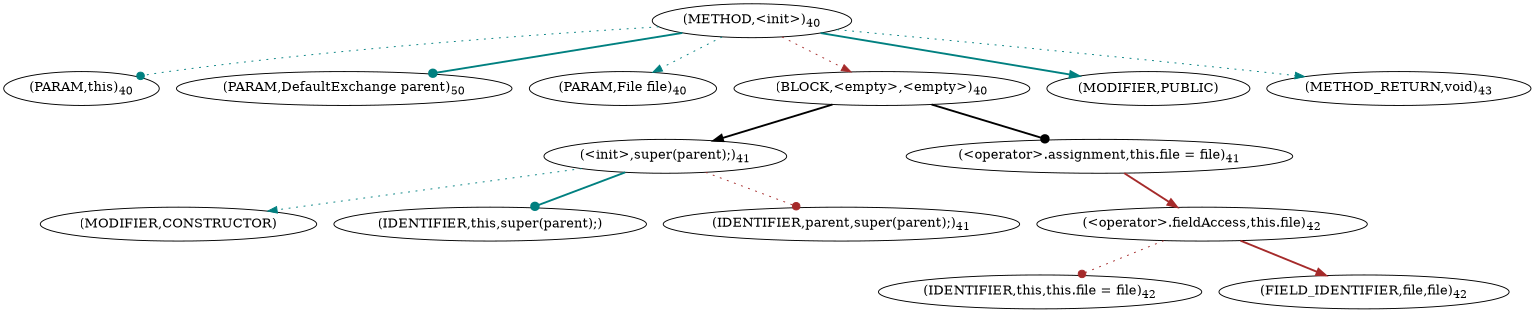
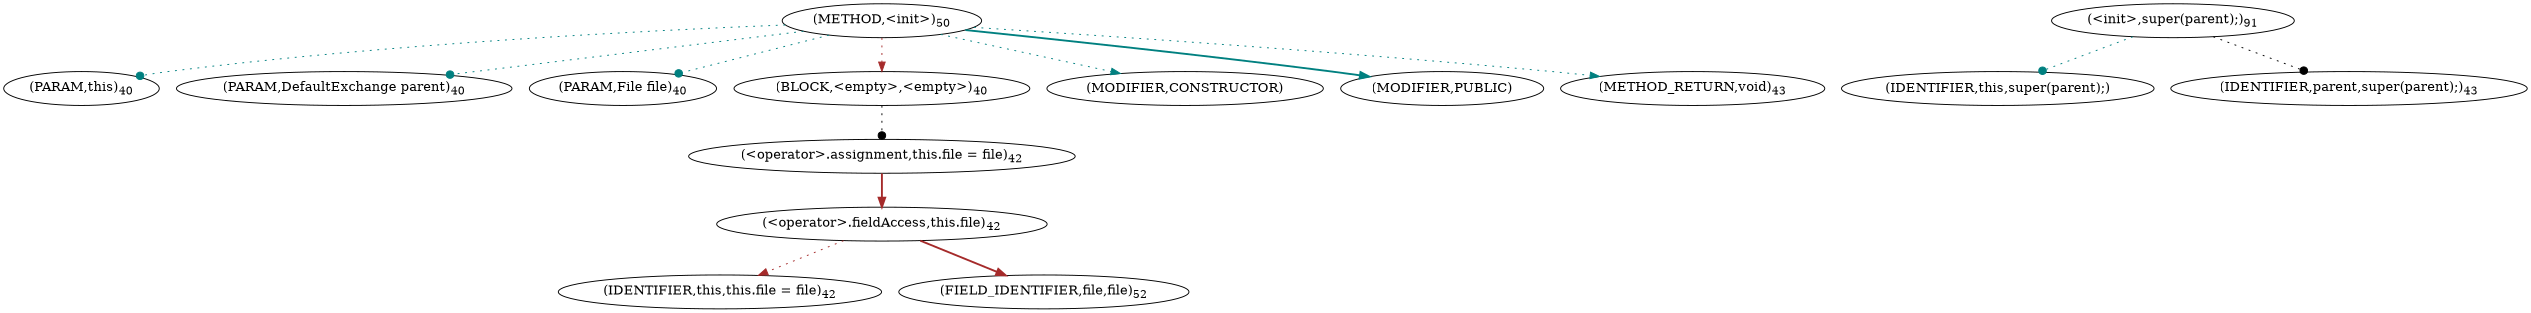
node "(METHOD,<init>)": text "40" -> "50"
edge "(METHOD,<init>)" -> "(PARAM,File file)": arrowhead normal -> dot
edge "(METHOD,<init>)" -> "(PARAM,DefaultExchange parent)": style bold -> dotted
node "(PARAM,DefaultExchange parent)": text "50" -> "40"
edge "(BLOCK,<empty>,<empty>)" -> "(<init>,super(parent);)": removed
edge "(BLOCK,<empty>,<empty>)" -> "(<operator>.assignment,this.file = file)": style bold -> dotted
node "(<init>,super(parent);)": text "41" -> "91"
node "(<operator>.assignment,this.file = file)": text "41" -> "42"
edge "(<init>,super(parent);)" -> "(MODIFIER,CONSTRUCTOR)": now "(METHOD,<init>)" -> "(MODIFIER,CONSTRUCTOR)"
edge "(<init>,super(parent);)" -> "(IDENTIFIER,this,super(parent);)": style bold -> dotted
edge "(<init>,super(parent);)" -> "(IDENTIFIER,parent,super(parent);)": color brown -> black
node "(IDENTIFIER,parent,super(parent);)": text "41" -> "43"
edge "(<operator>.fieldAccess,this.file)" -> "(IDENTIFIER,this,this.file = file)": arrowhead dot -> normal
node "(FIELD_IDENTIFIER,file,file)": text "42" -> "52"
